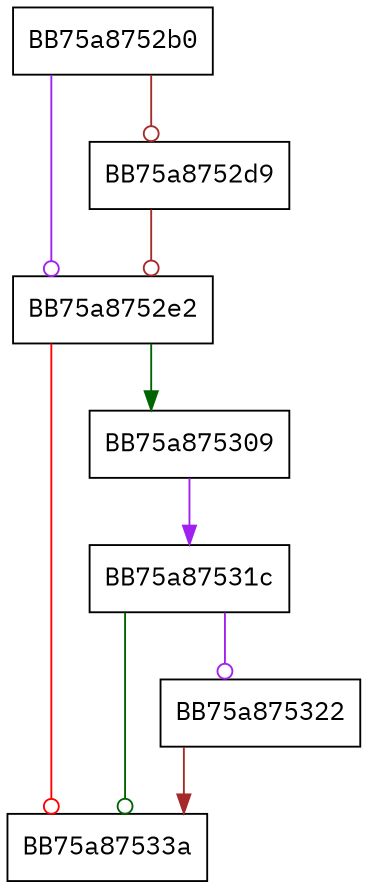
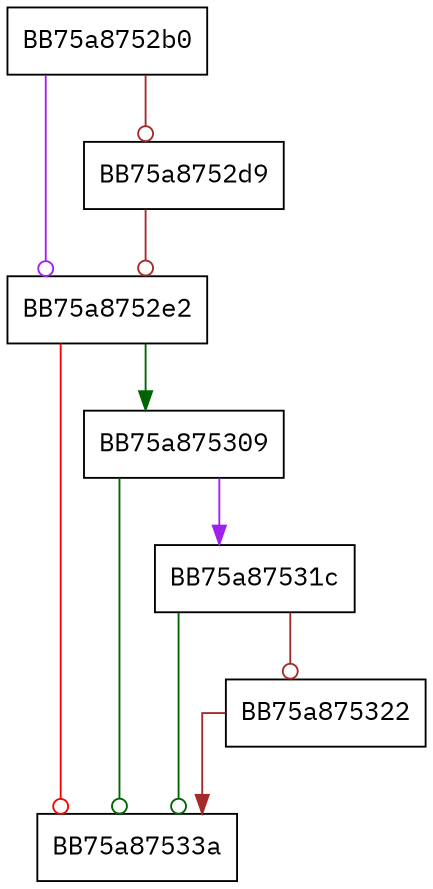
edge "BB75a875309" -> "BB75a87533a": added
edge "BB75a87531c" -> "BB75a875322": color purple -> brown
